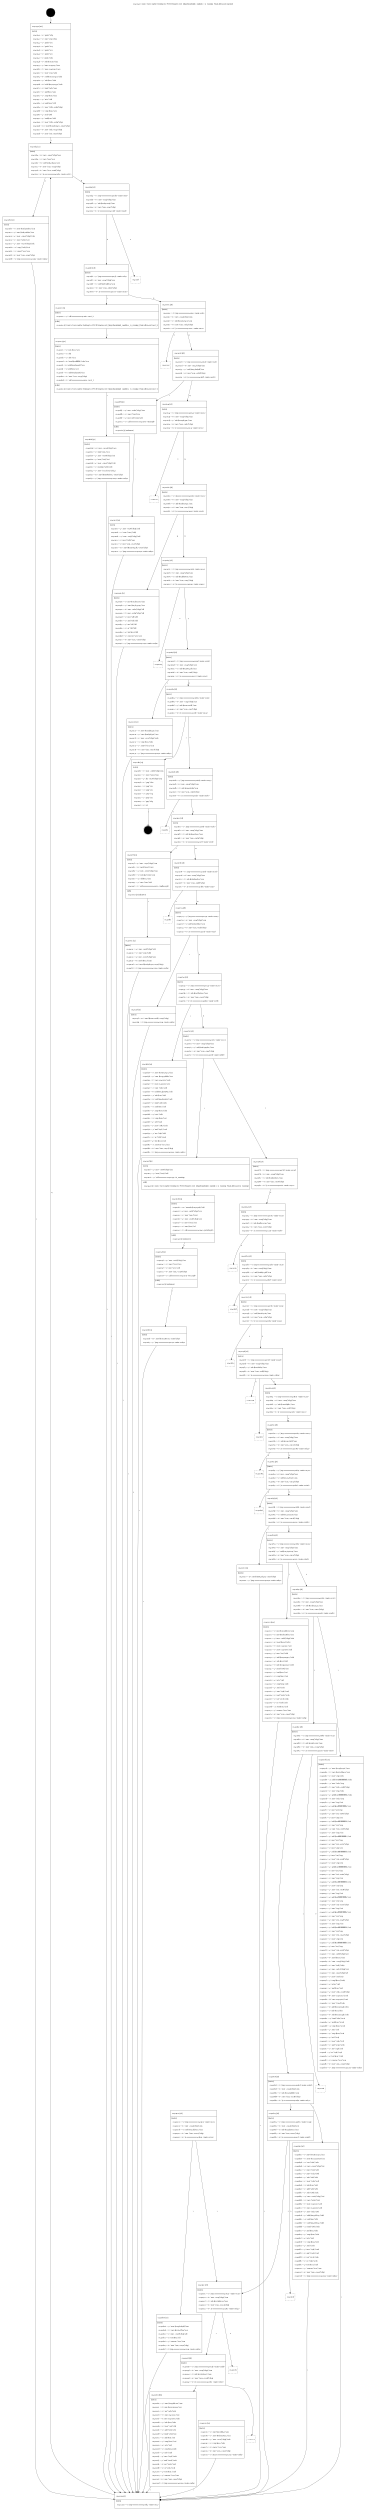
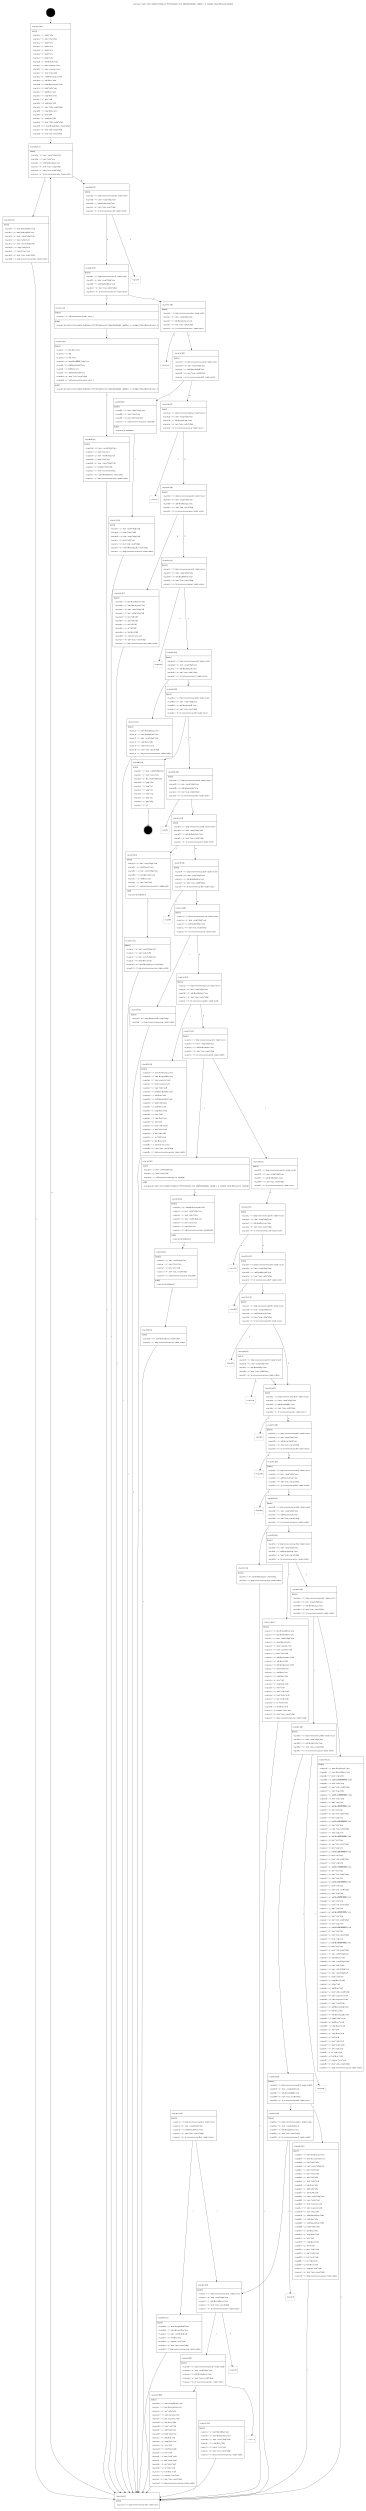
edge "0x4017cc [28]" -> "0x4017e8 [28]": now "0x4017cc [28]" -> "0x401804 [28]"
edge "0x4017e8 [28]" -> "0x401e6c": now "0x401804 [28]" -> "0x401e6c"
